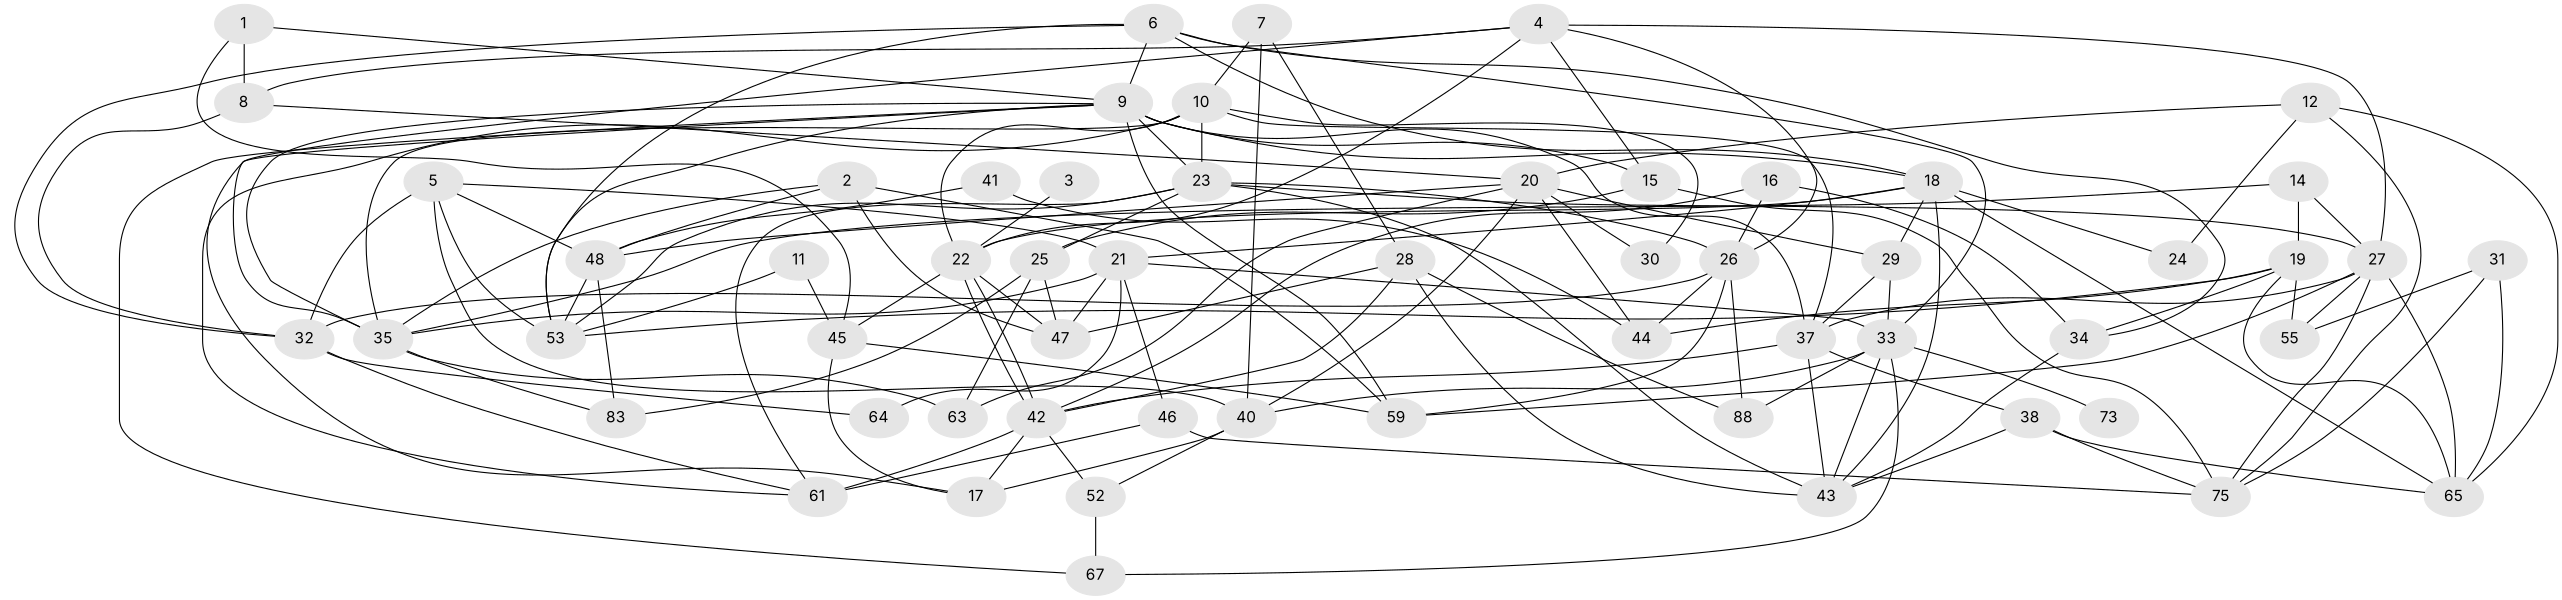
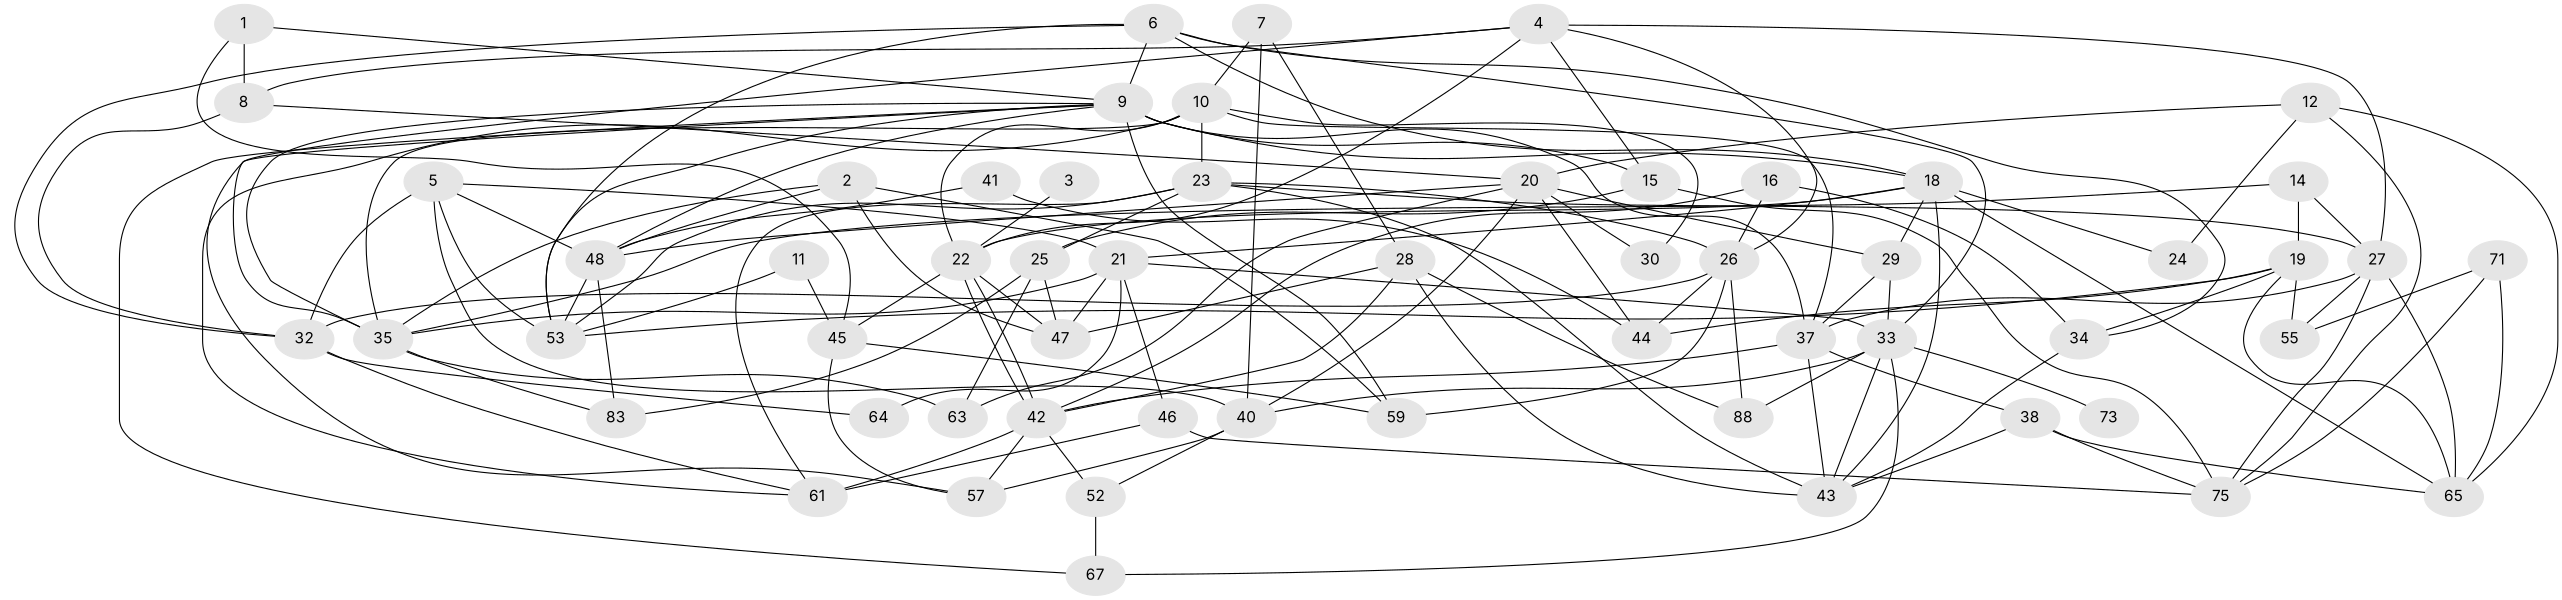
edge "9" -- "23": now "9" -- "48"
node "31": label "31" -> "71"
edge "27" -- "59": removed
node "17": label "17" -> "57"
